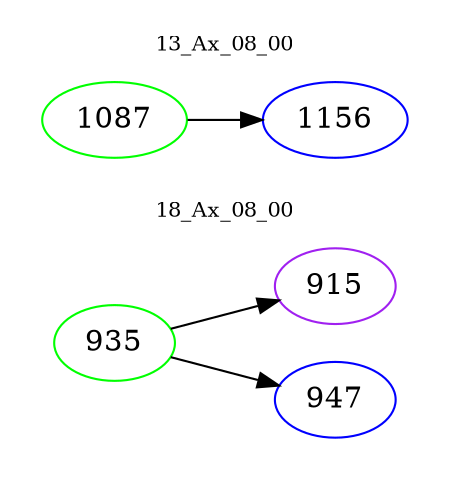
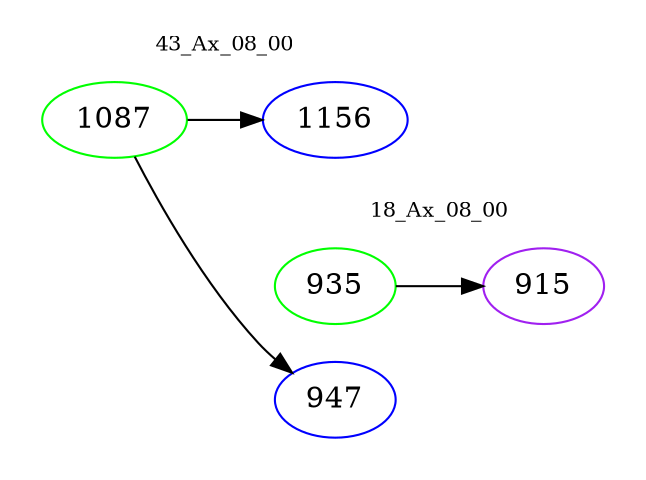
cluster "13_Ax_08_00": label "13_Ax_08_00" -> "43_Ax_08_00"
edge "935" -> "947": now "1087" -> "947"
